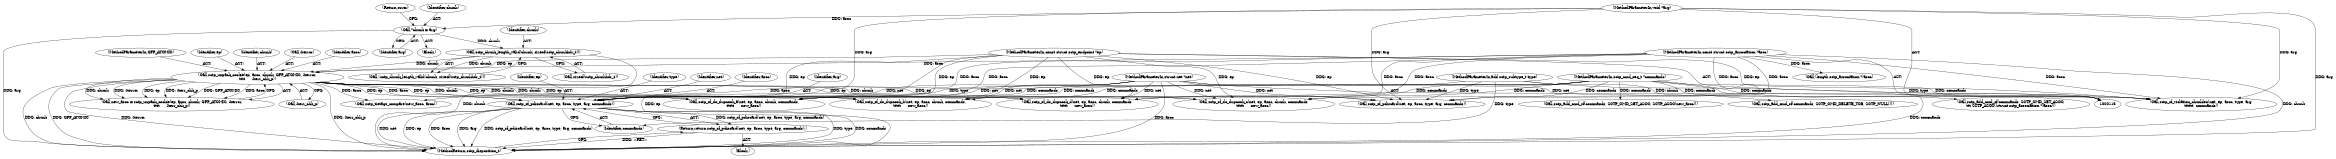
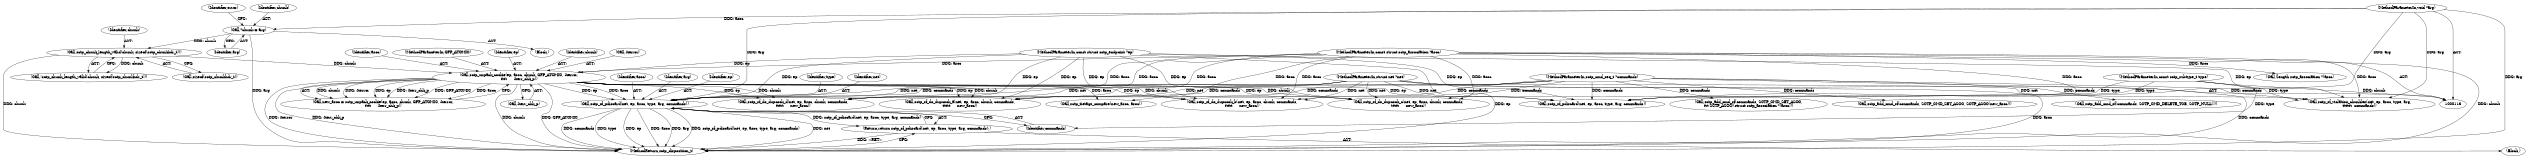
node "(Return,error)": label "(Return,error)" -> "(Identifier,error)"
edge "(MethodParameterIn,const struct sctp_endpoint *ep)" -> "1000113": removed, label "AST:"
node "(MethodParameterIn,add sctp_subtype_t type)": label "(MethodParameterIn,add sctp_subtype_t type)" -> "(MethodParameterIn,const sctp_subtype_t type)"
edge "(MethodParameterIn,struct net *net)" -> "(Call,sctp_tietags_compare(new_asoc, asoc))": now "(MethodParameterIn,const struct sctp_association *asoc)" -> "(Call,sctp_tietags_compare(new_asoc, asoc))"
